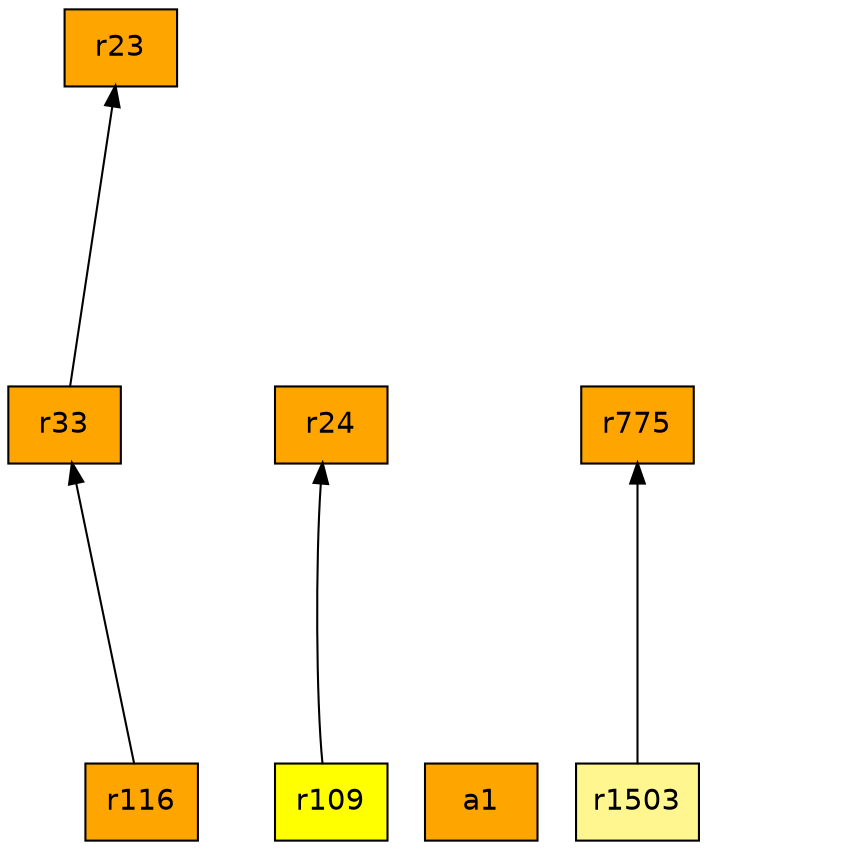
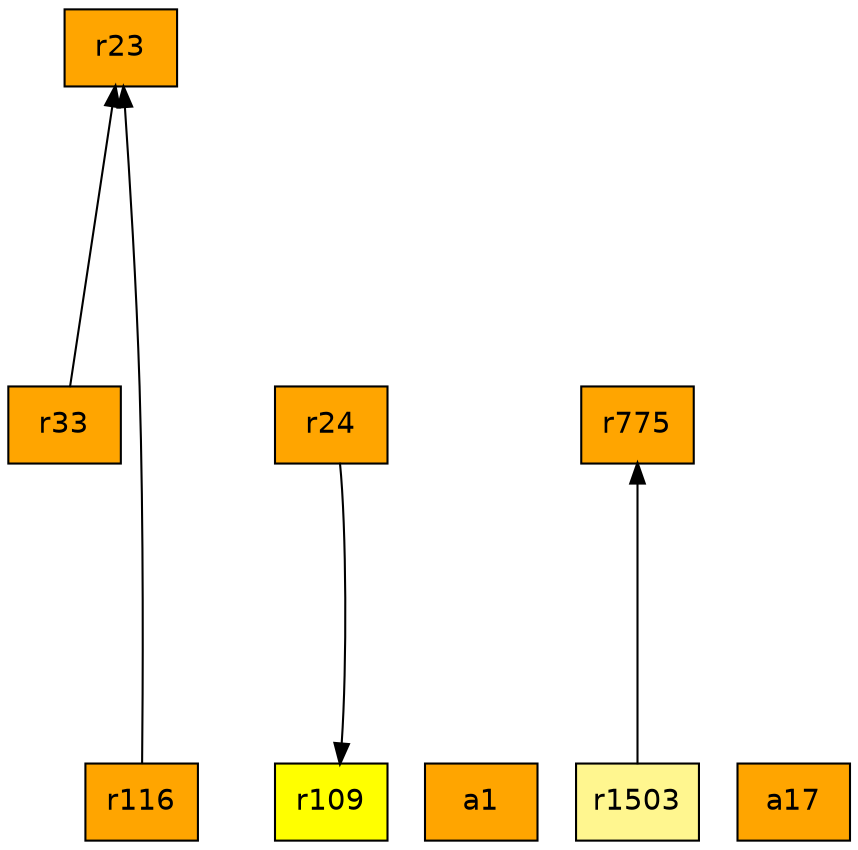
edge "r116" -> "r33": now "r116" -> "r23"
edge "r109" -> "r24": reversed
node "a17": added
